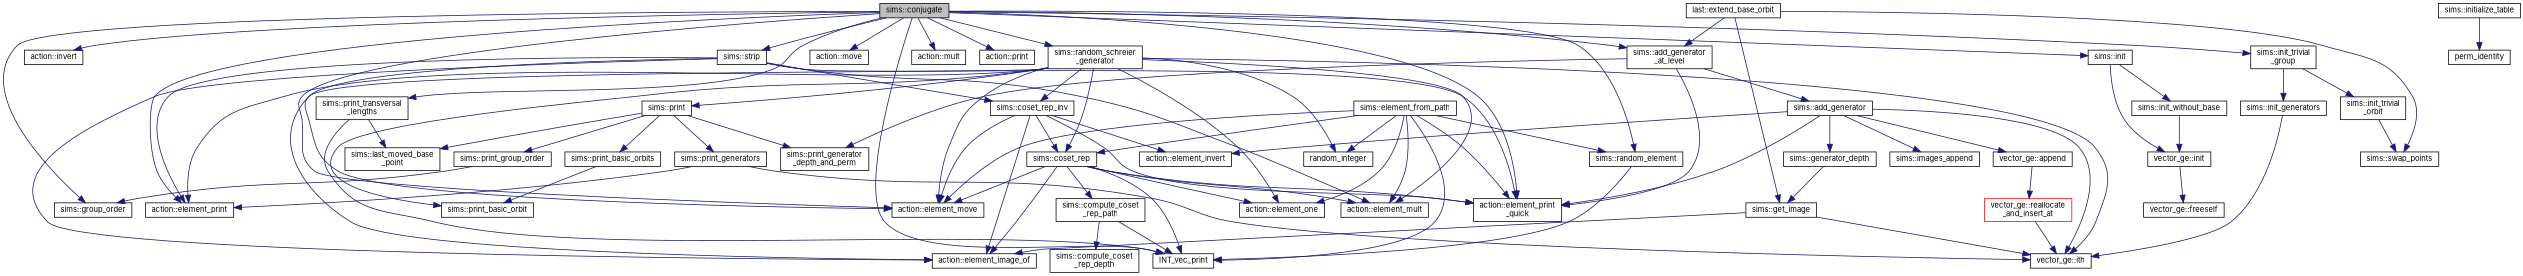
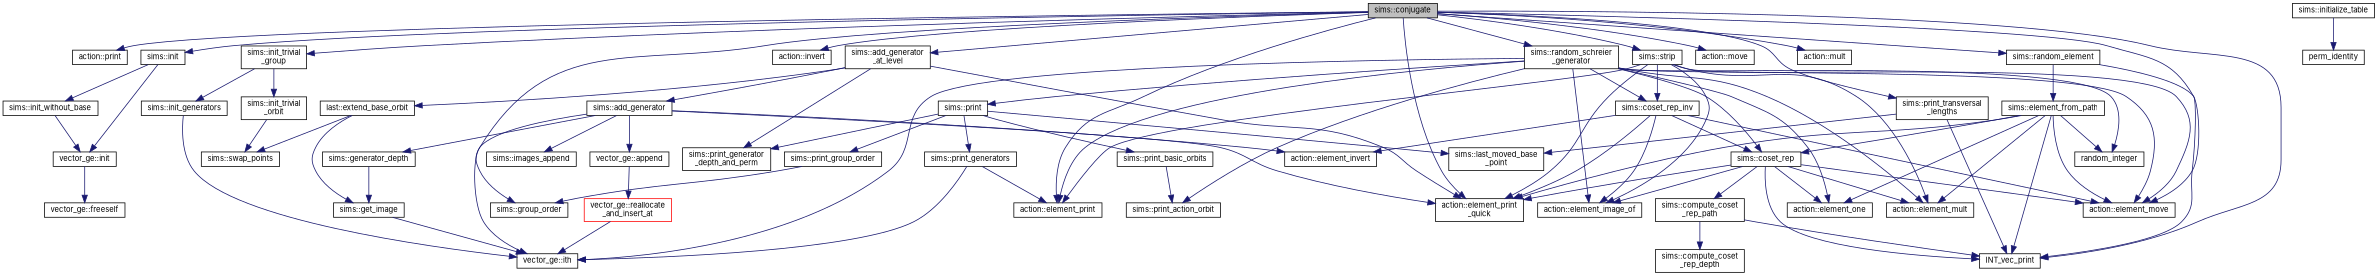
edge "last::extend_base_orbit" -> "sims::add_generator _at_level": reversed
edge "sims::element_from_path" -> "sims::random_element": reversed
node "sims::print_basic_orbit": label "sims::print_basic_orbit" -> "sims::print_action_orbit"
edge "sims::get_image" -> "action::element_image_of": removed
